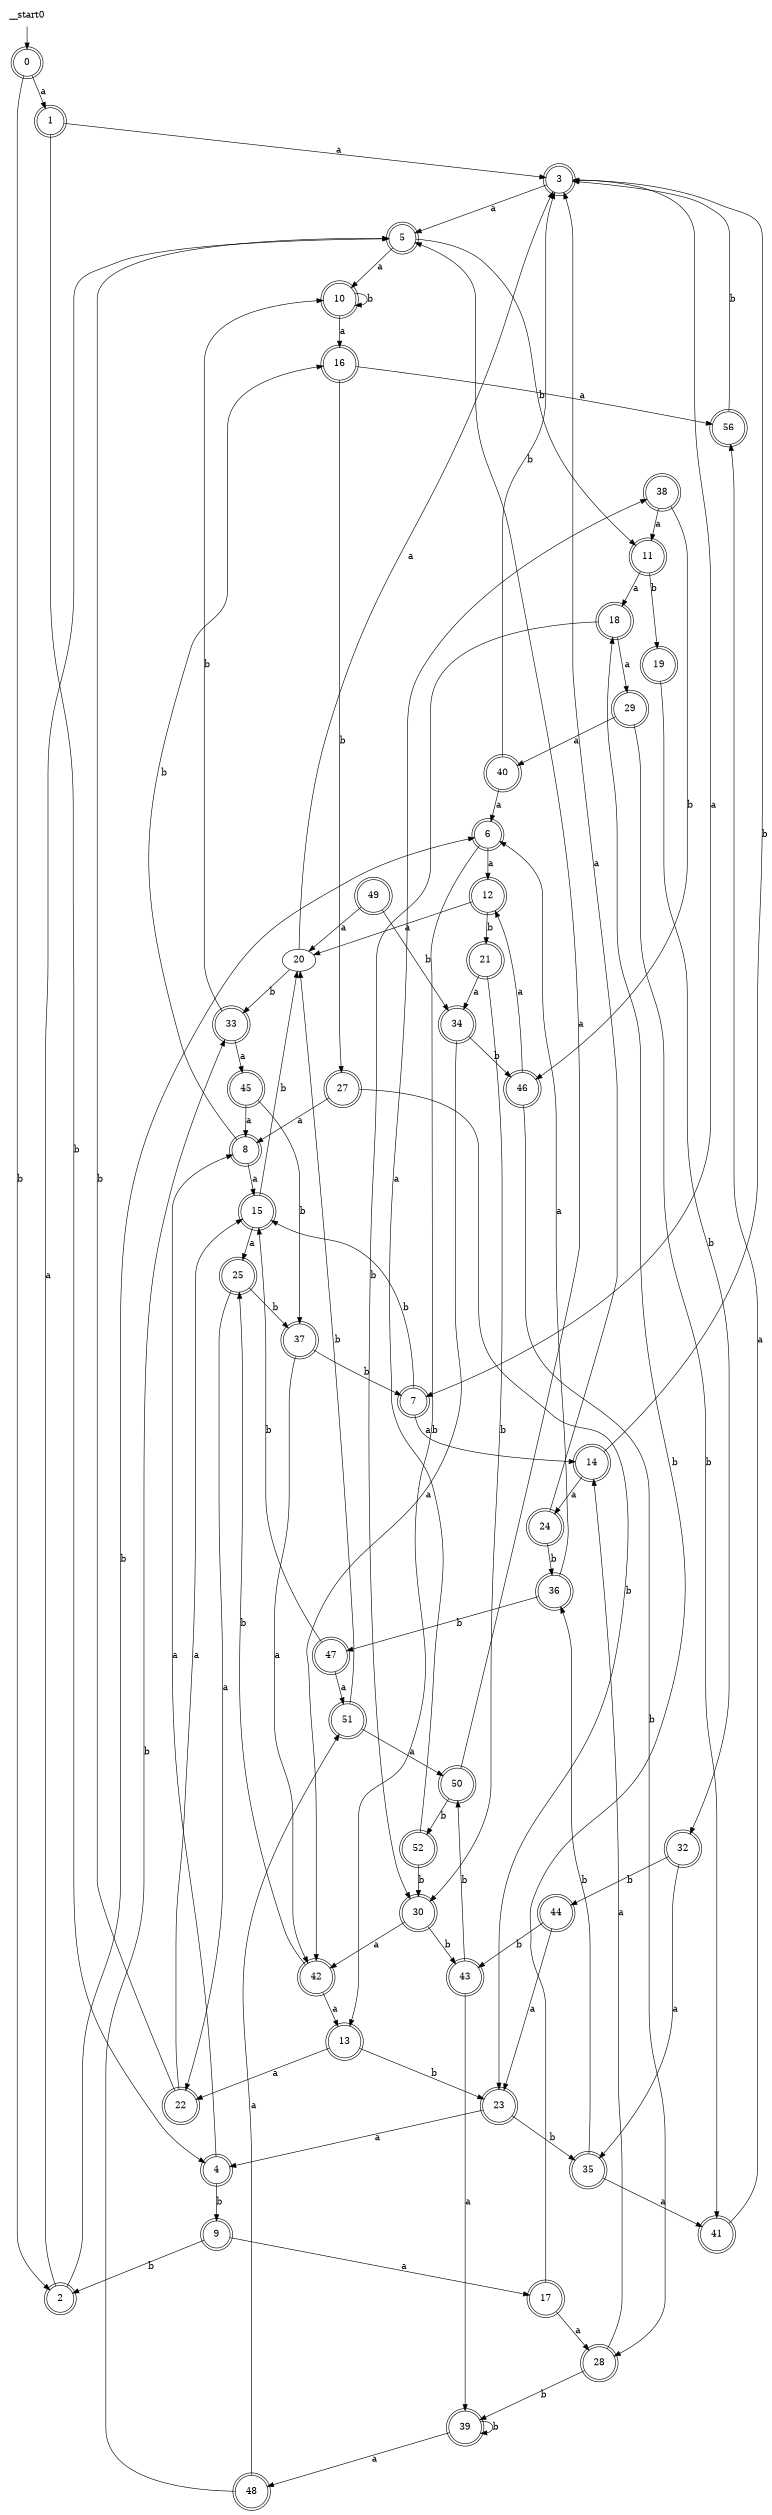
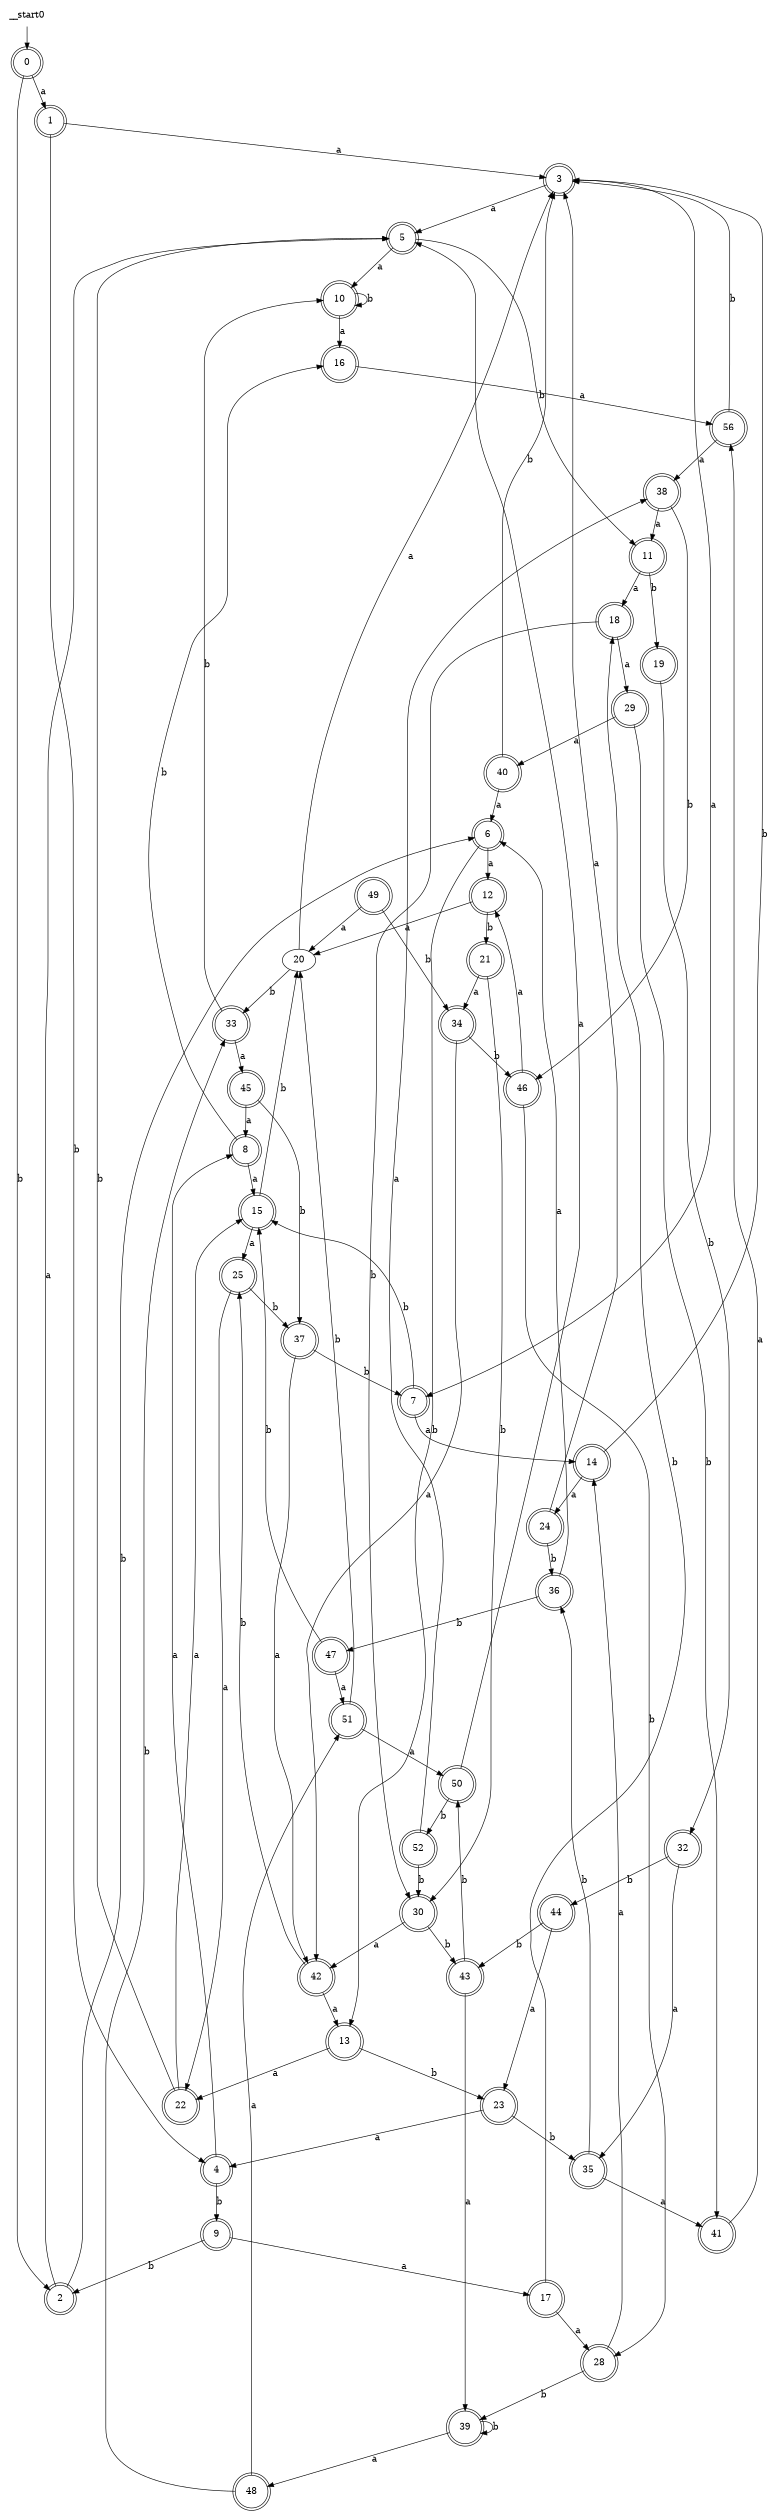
edge "56" -> "38": added, label "a"
node "27": removed
